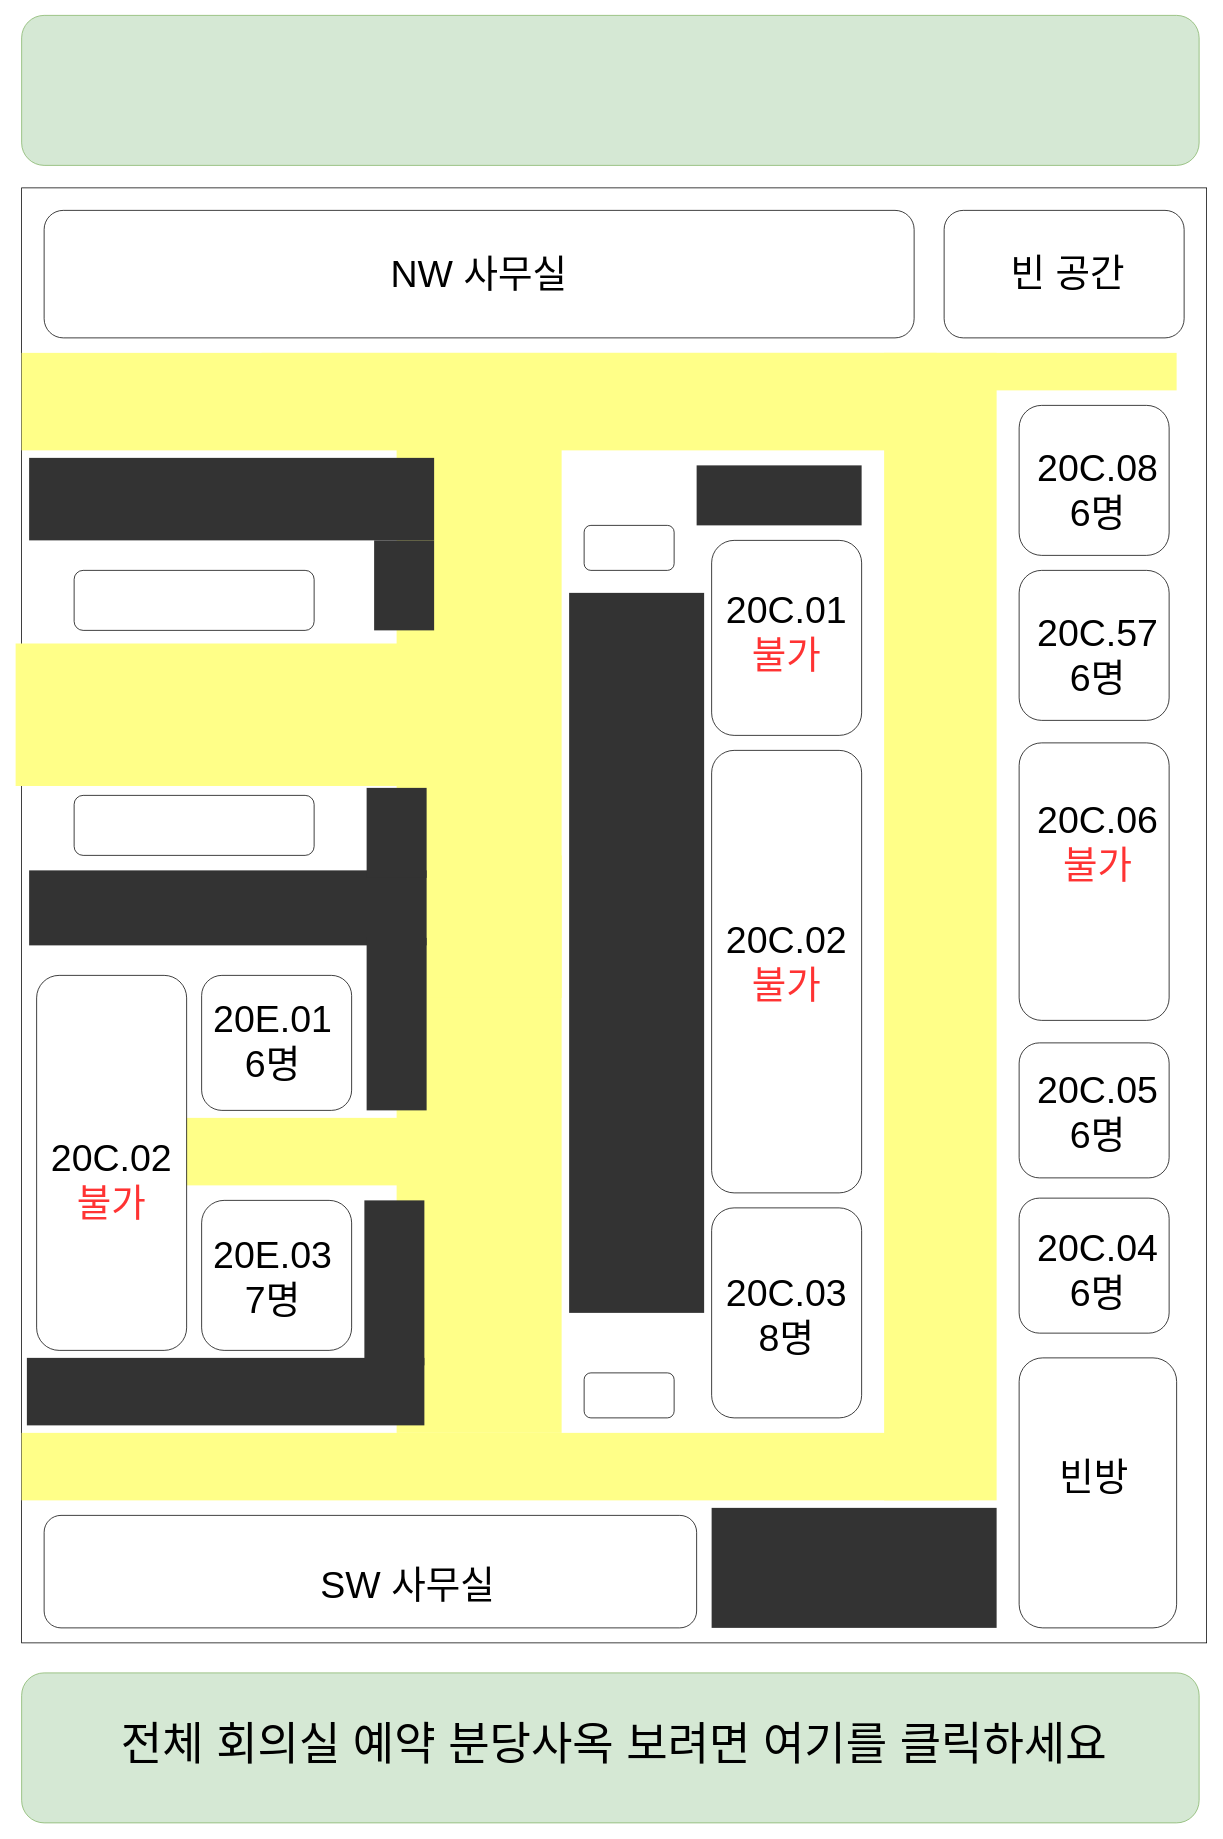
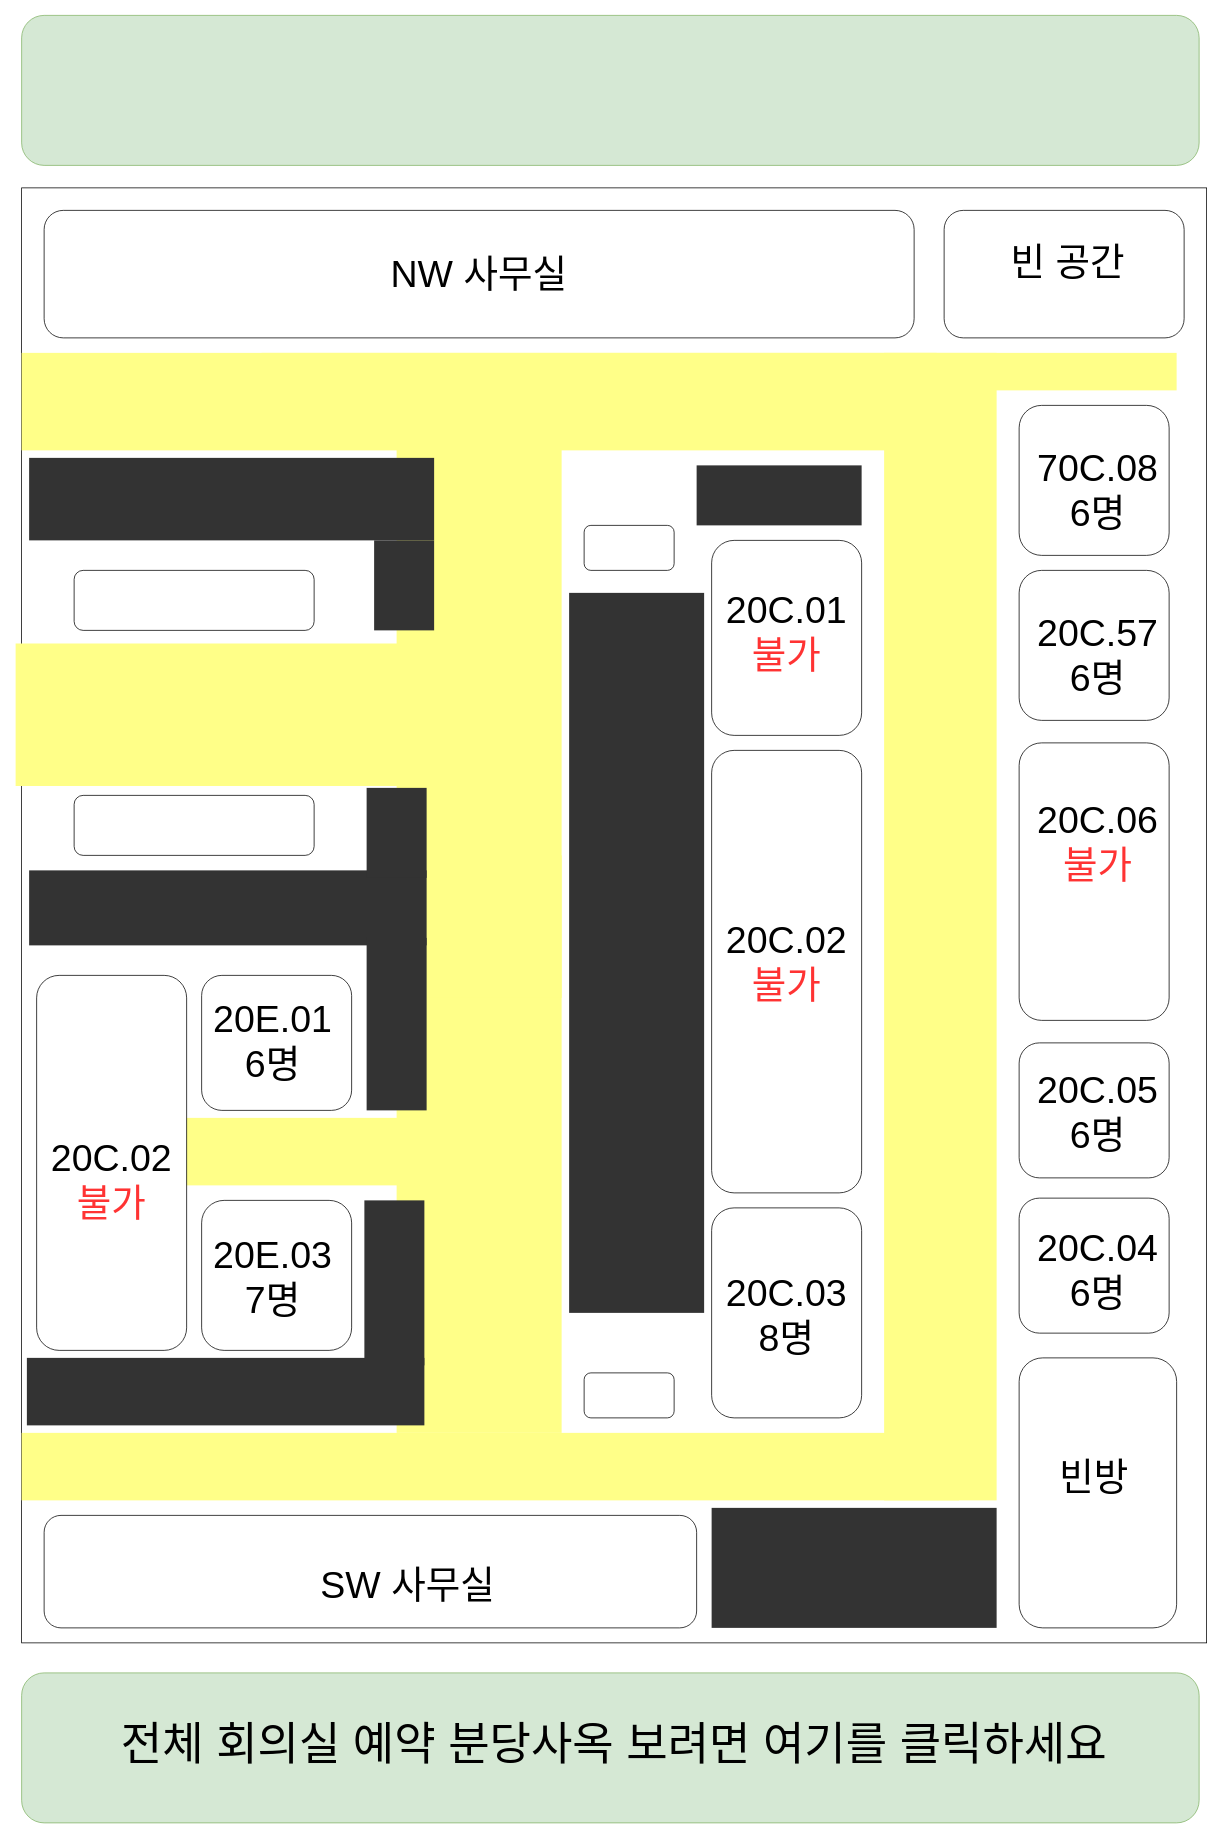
node "빈 공간": moved (1068, 272) -> (1068, 261)
node "20C.08 6명": label "20C.08 6명" -> "70C.08 6명"
